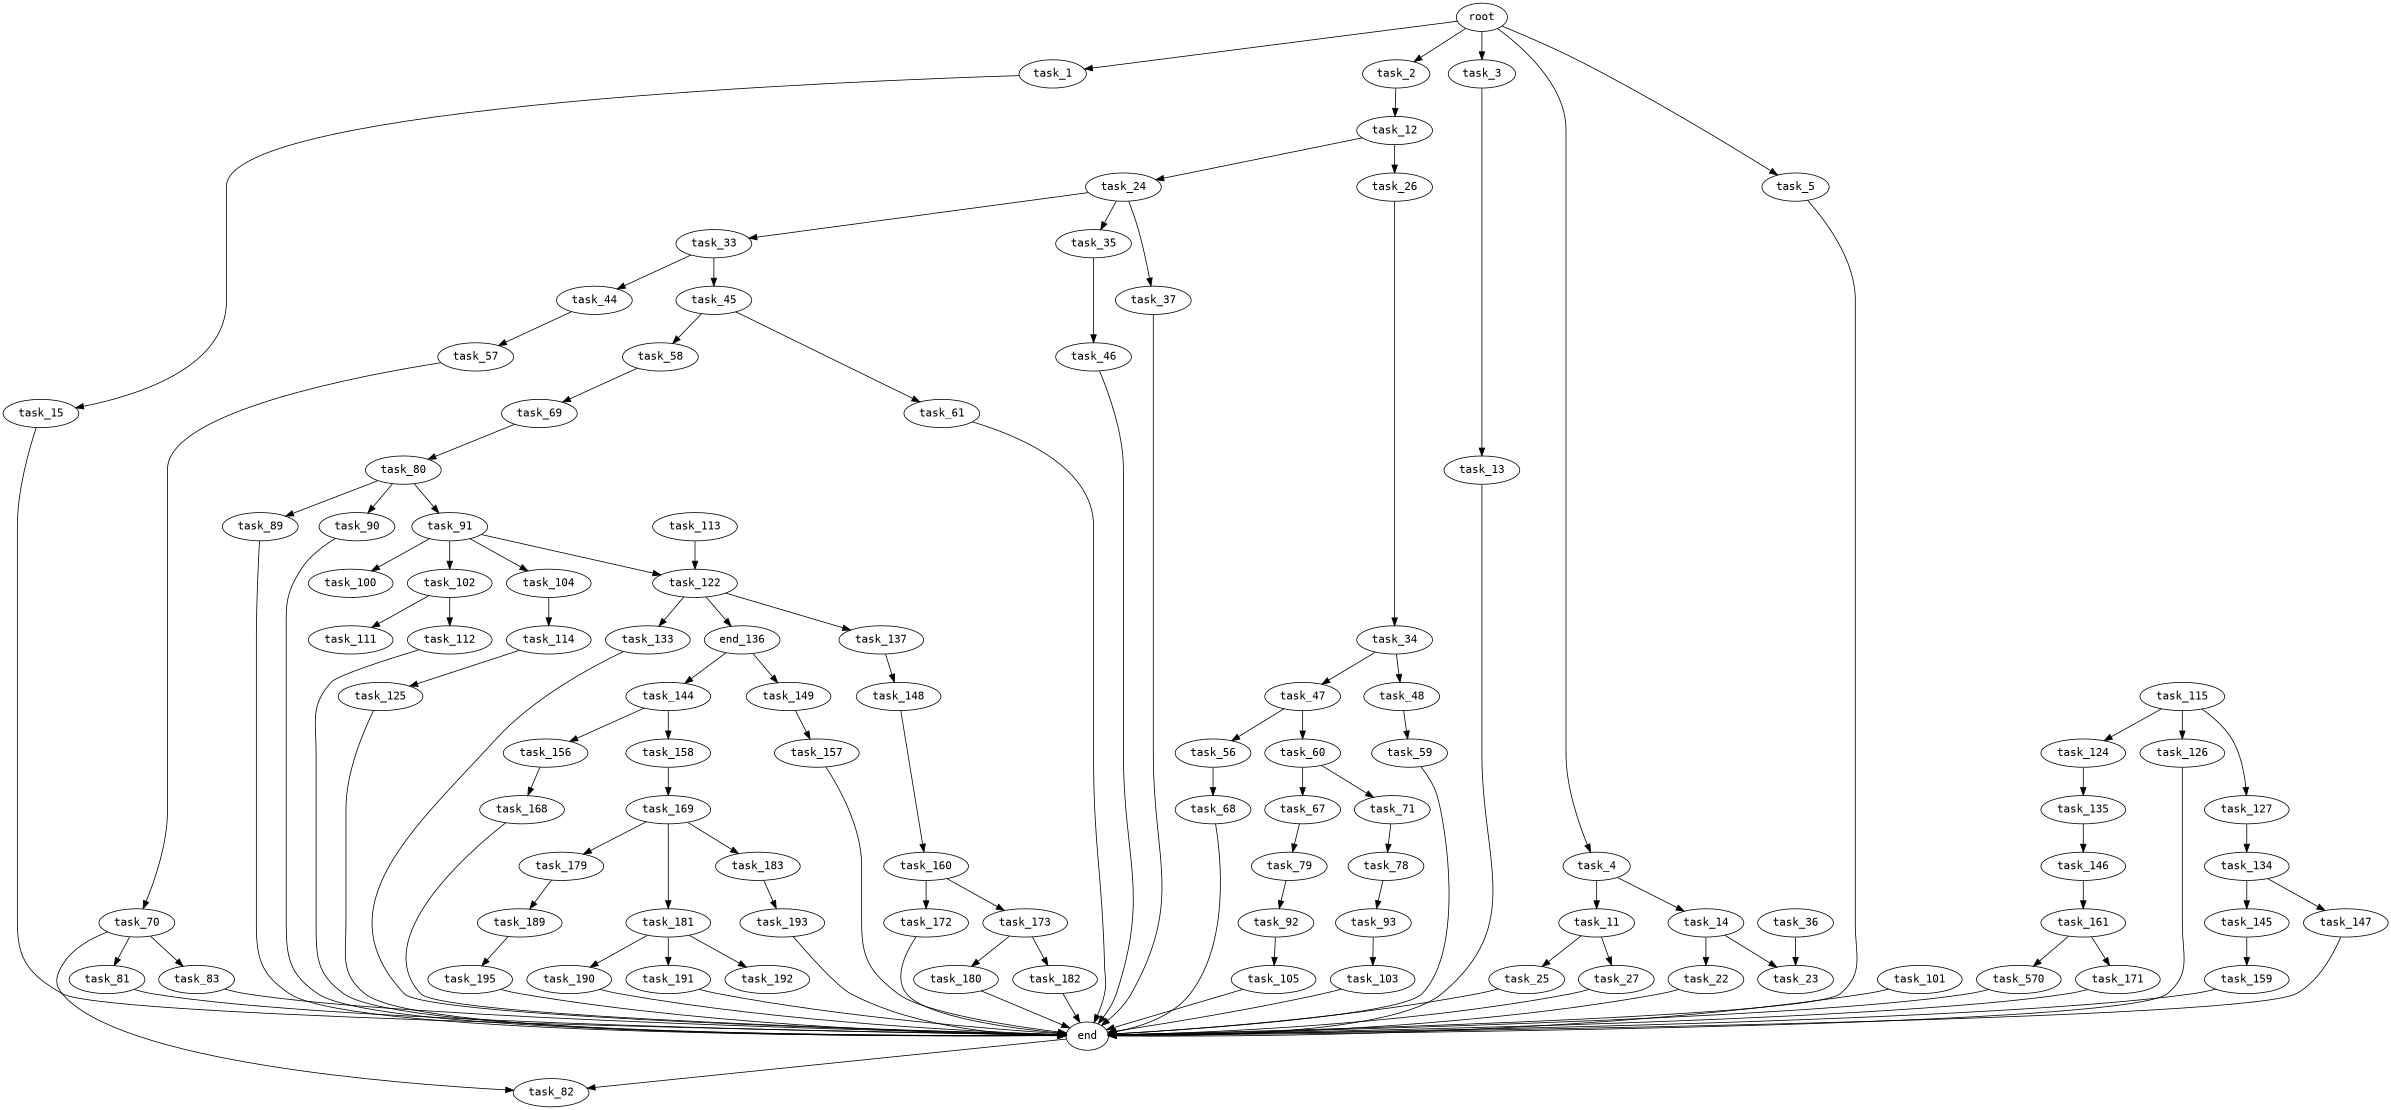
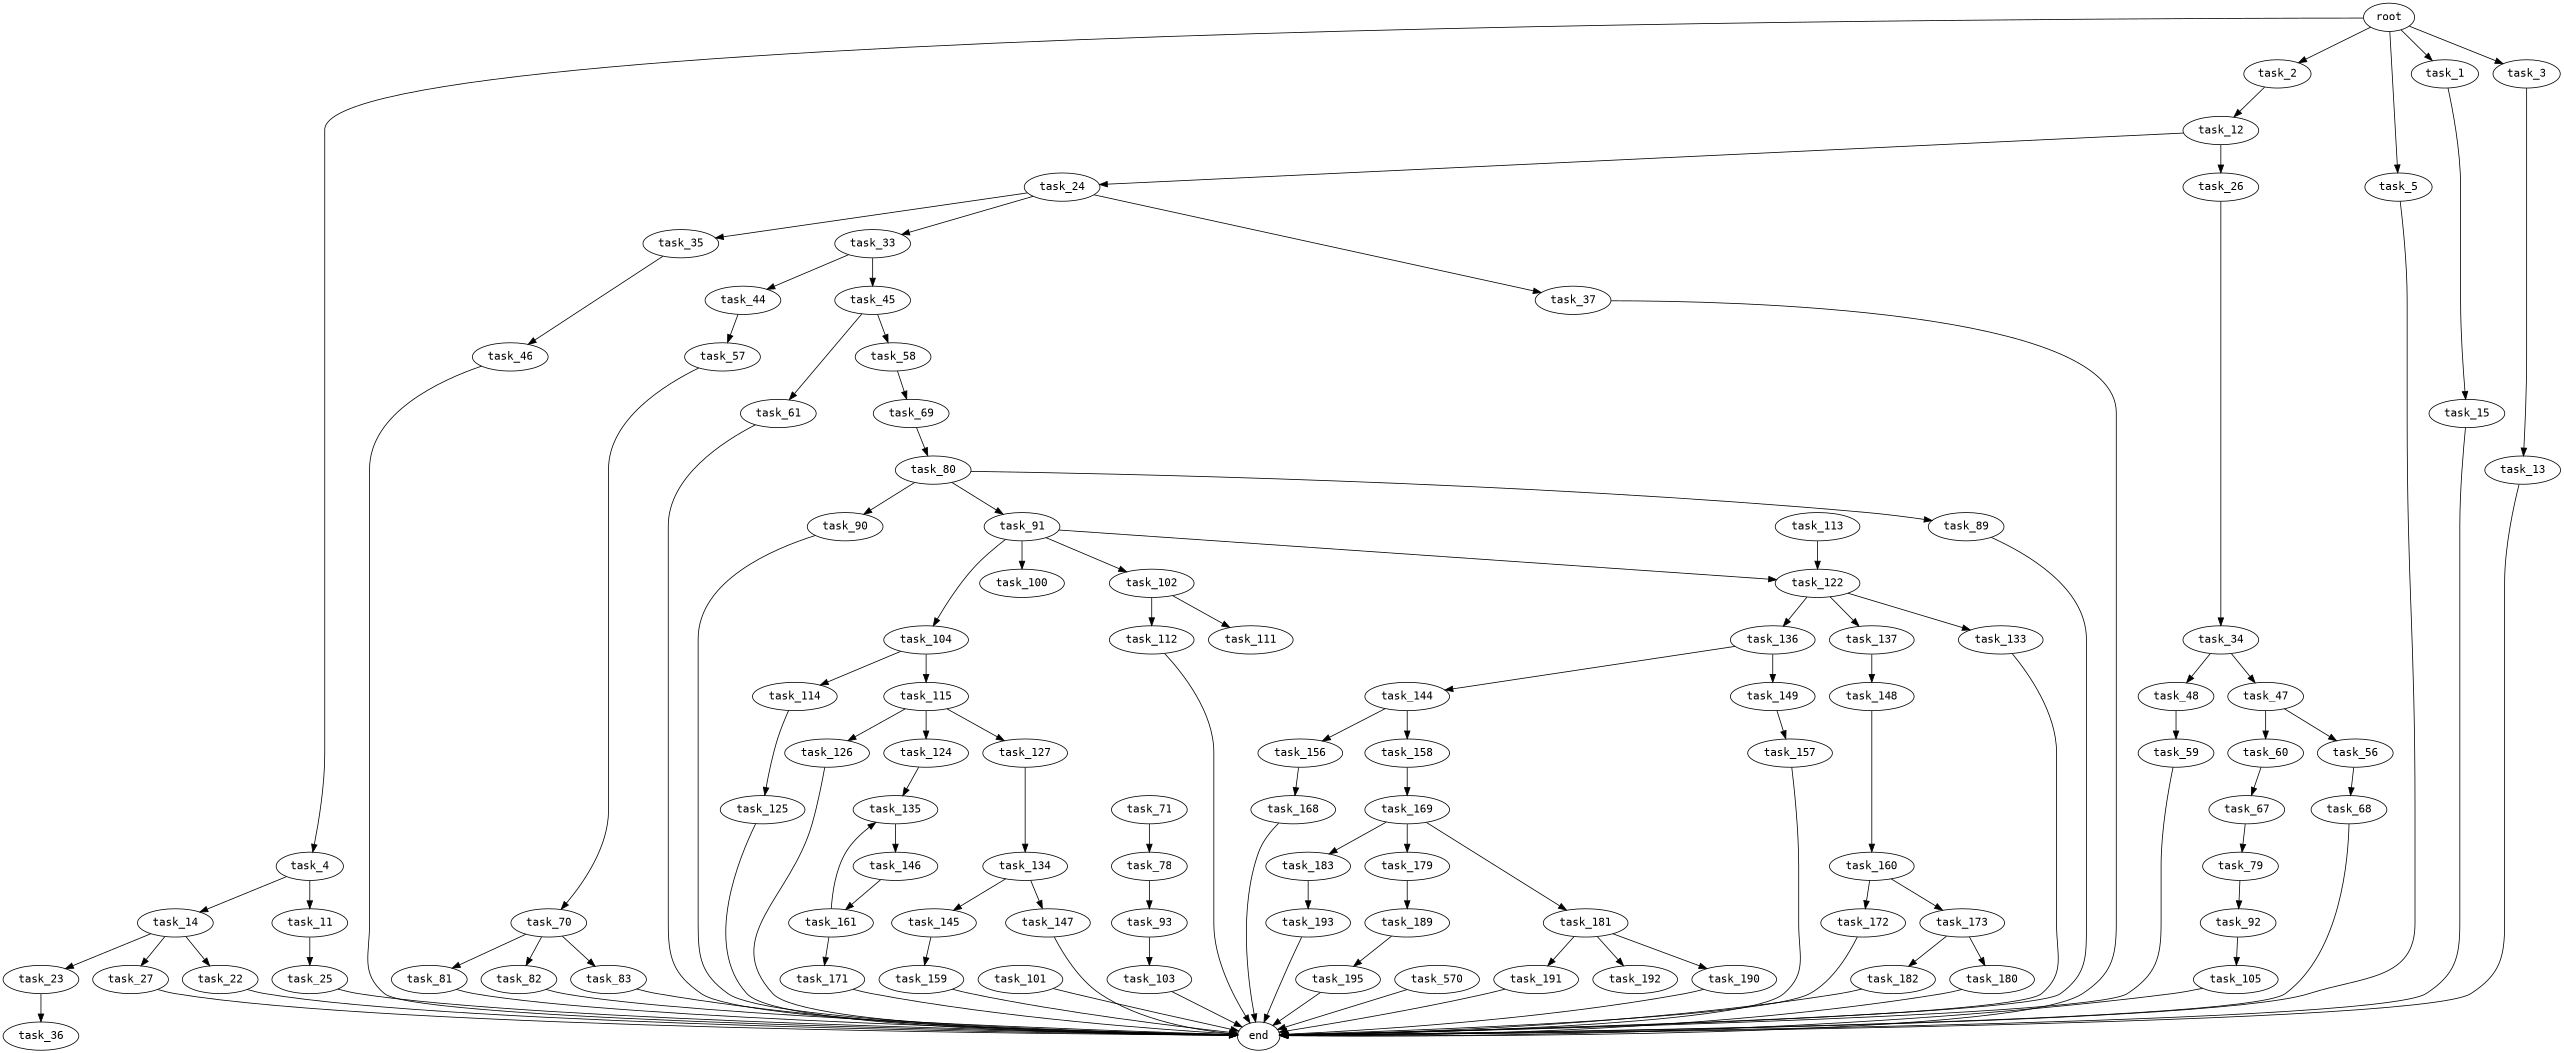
node "end_136": label "end_136" -> "task_136"
edge "task_104" -> "task_115": added
edge "task_60" -> "task_71": removed
edge "task_11" -> "task_27": now "task_14" -> "task_27"
edge "task_36" -> "task_23": reversed
edge "task_161" -> "task_570": now "task_161" -> "task_135"
edge "end" -> "task_82": reversed
